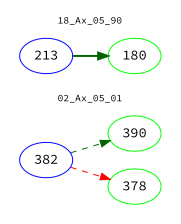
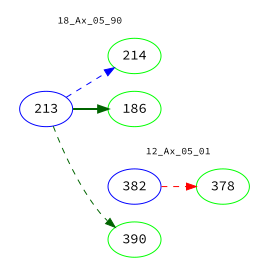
node "180": label "180" -> "186"
node "214": added
cluster "02_Ax_05_01": label "02_Ax_05_01" -> "12_Ax_05_01"
edge "382" -> "390": now "213" -> "390"
